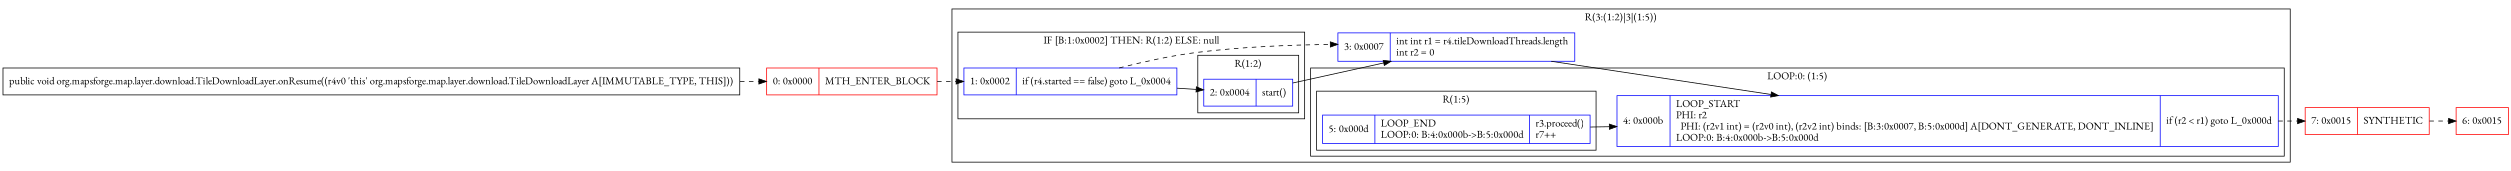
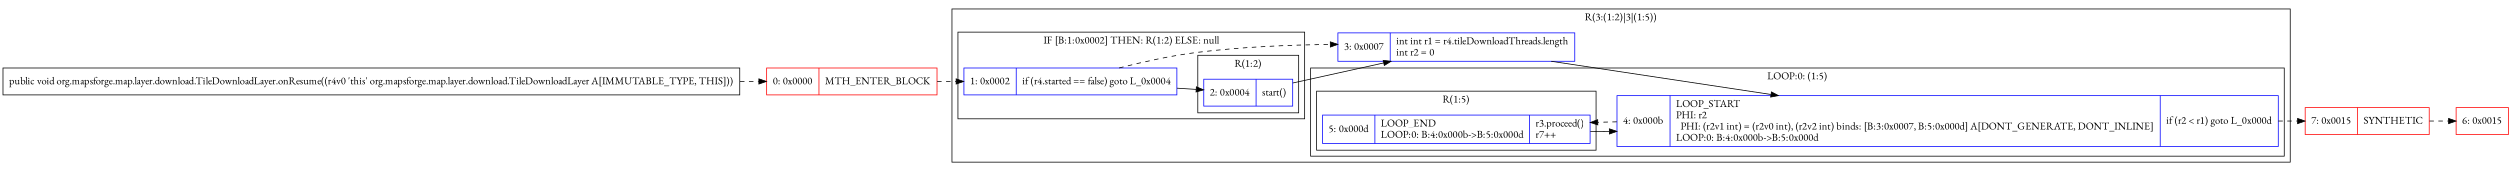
edge "4: 0x000b" -> "5: 0x000d": added
